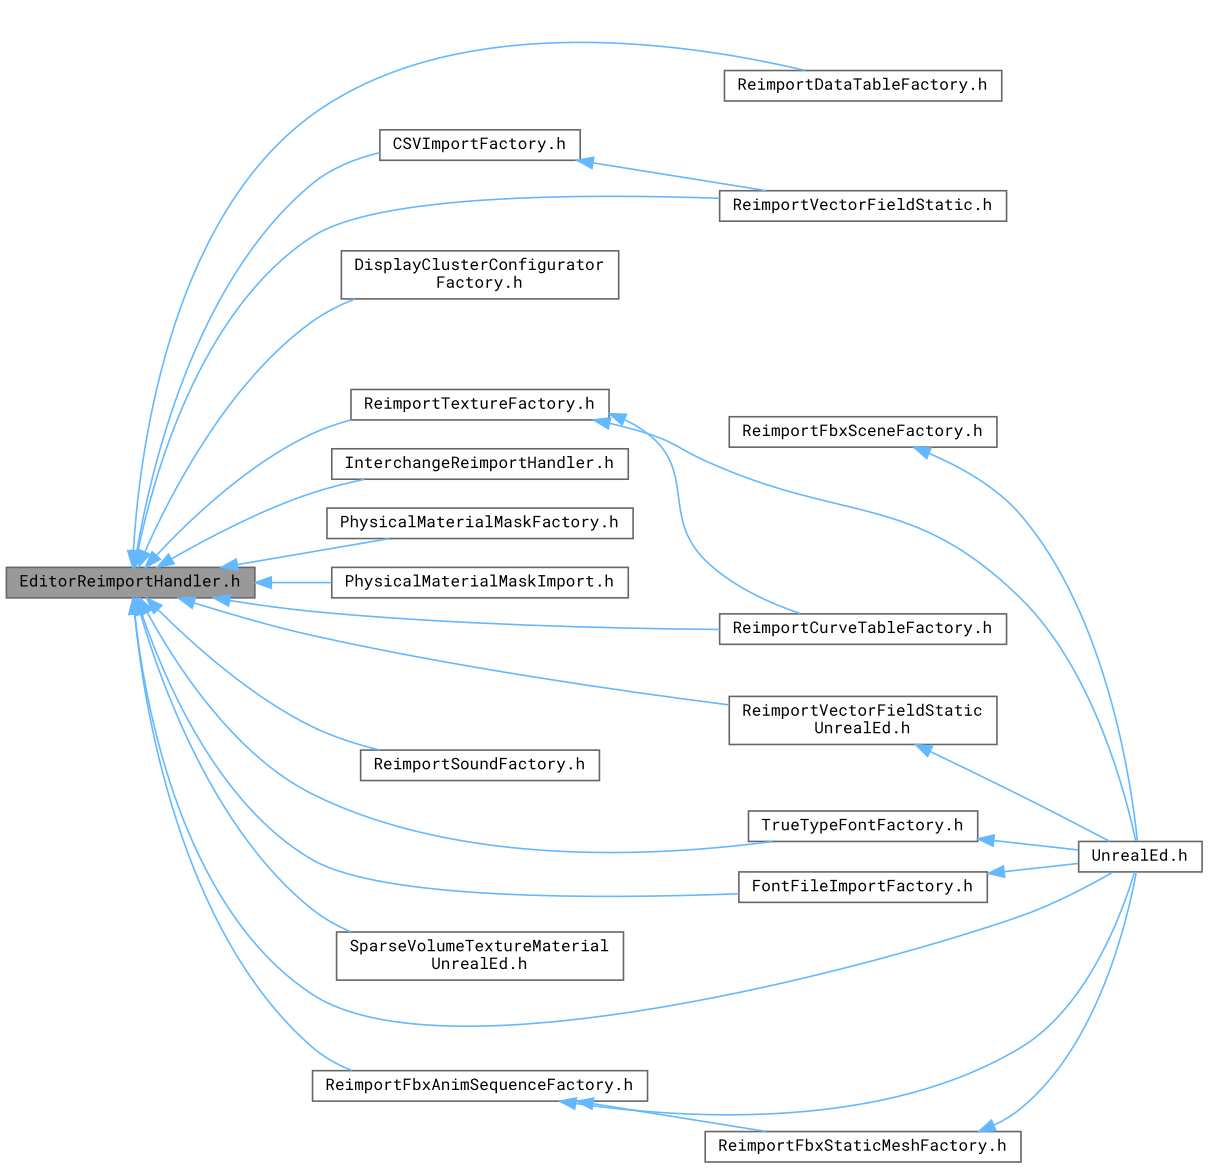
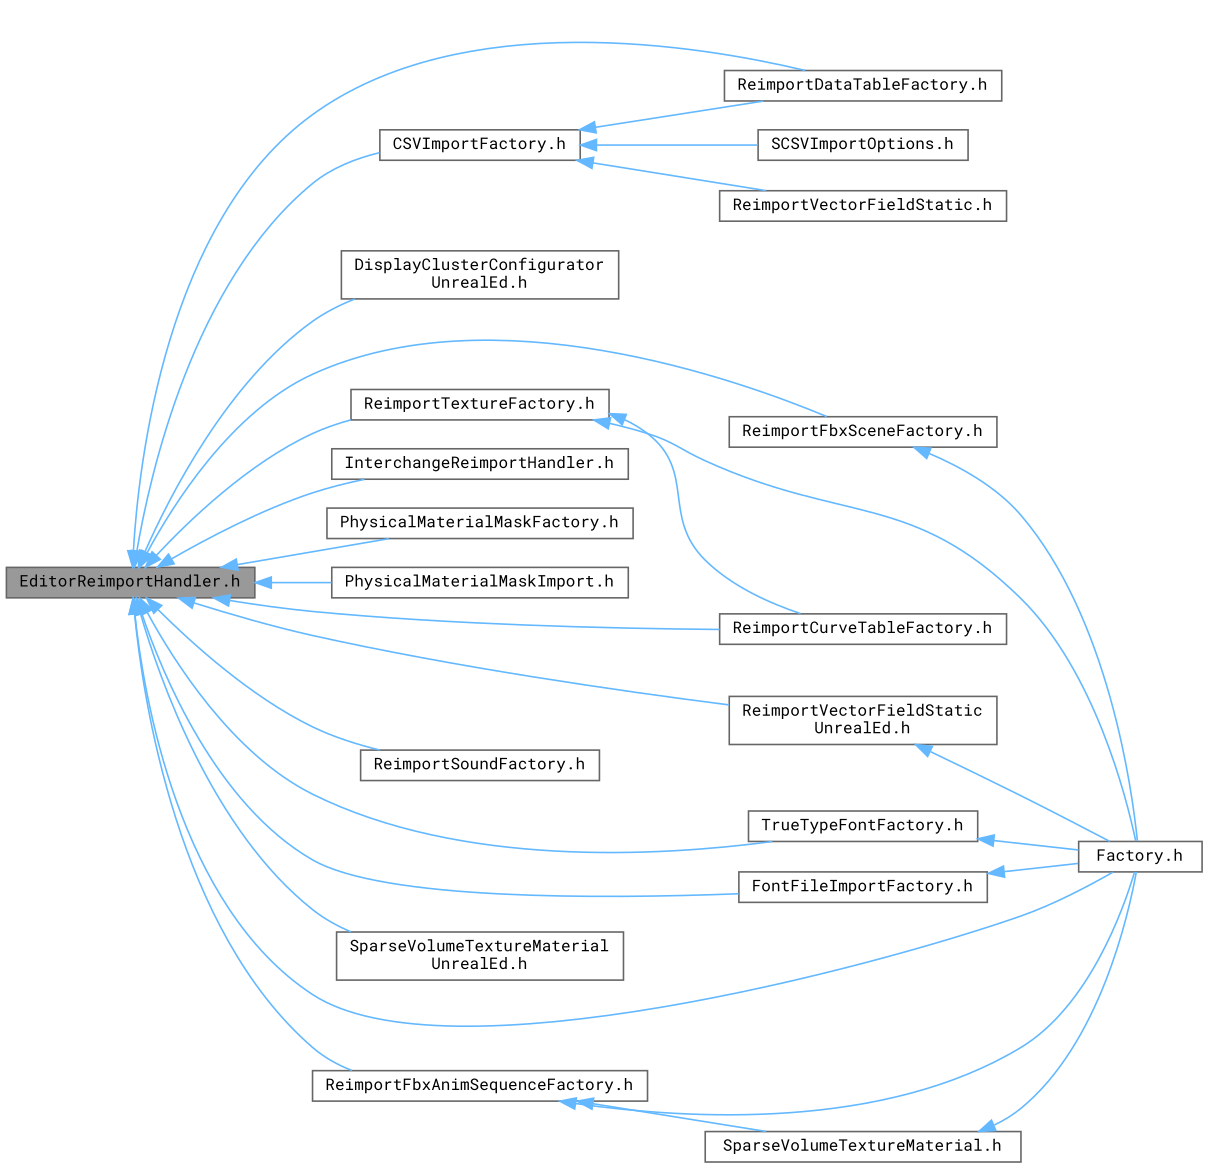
edge "ReimportDataTableFactory.h" -> "CSVImportFactory.h": added
node "SCSVImportOptions.h": added
edge "ReimportVectorFieldStatic.h" -> "EditorReimportHandler.h": now "ReimportFbxSceneFactory.h" -> "EditorReimportHandler.h"
node "DisplayClusterConfigurator Factory.h": label "DisplayClusterConfigurator Factory.h" -> "DisplayClusterConfigurator UnrealEd.h"
node "UnrealEd.h": label "UnrealEd.h" -> "Factory.h"
node "ReimportFbxStaticMeshFactory.h": label "ReimportFbxStaticMeshFactory.h" -> "SparseVolumeTextureMaterial.h"
